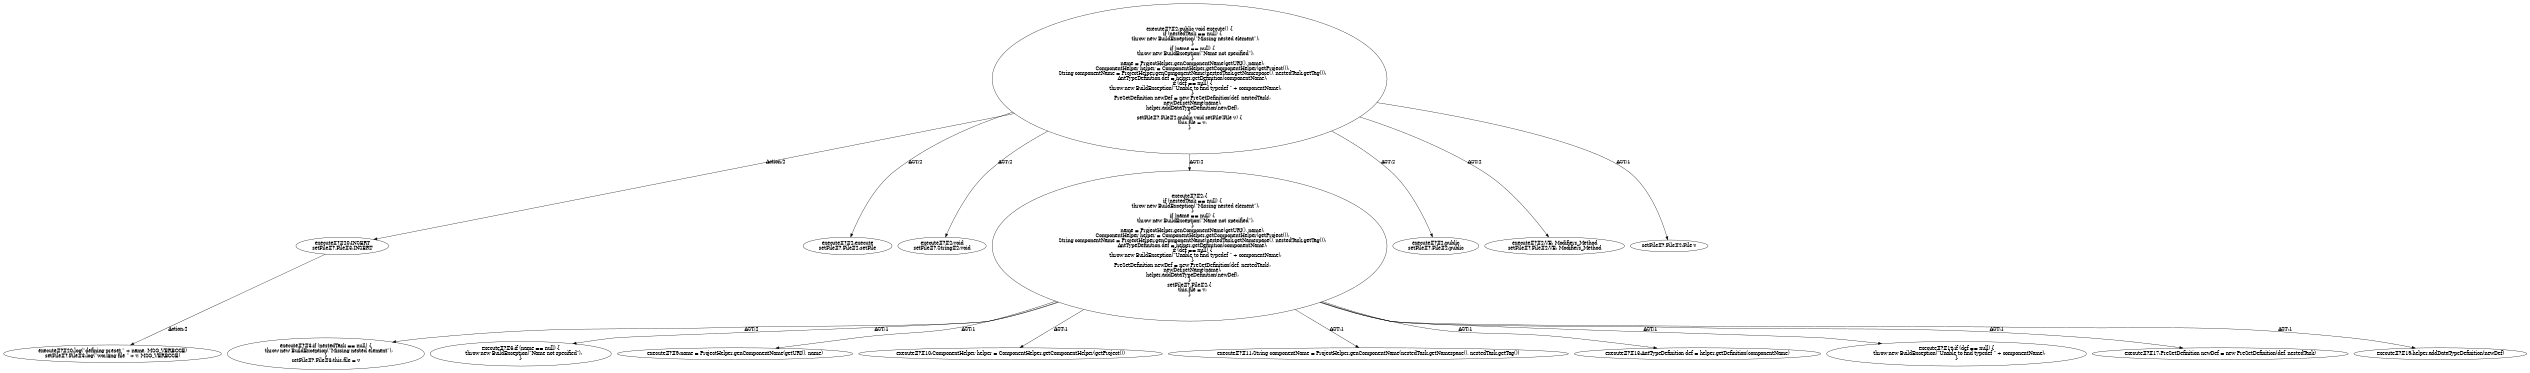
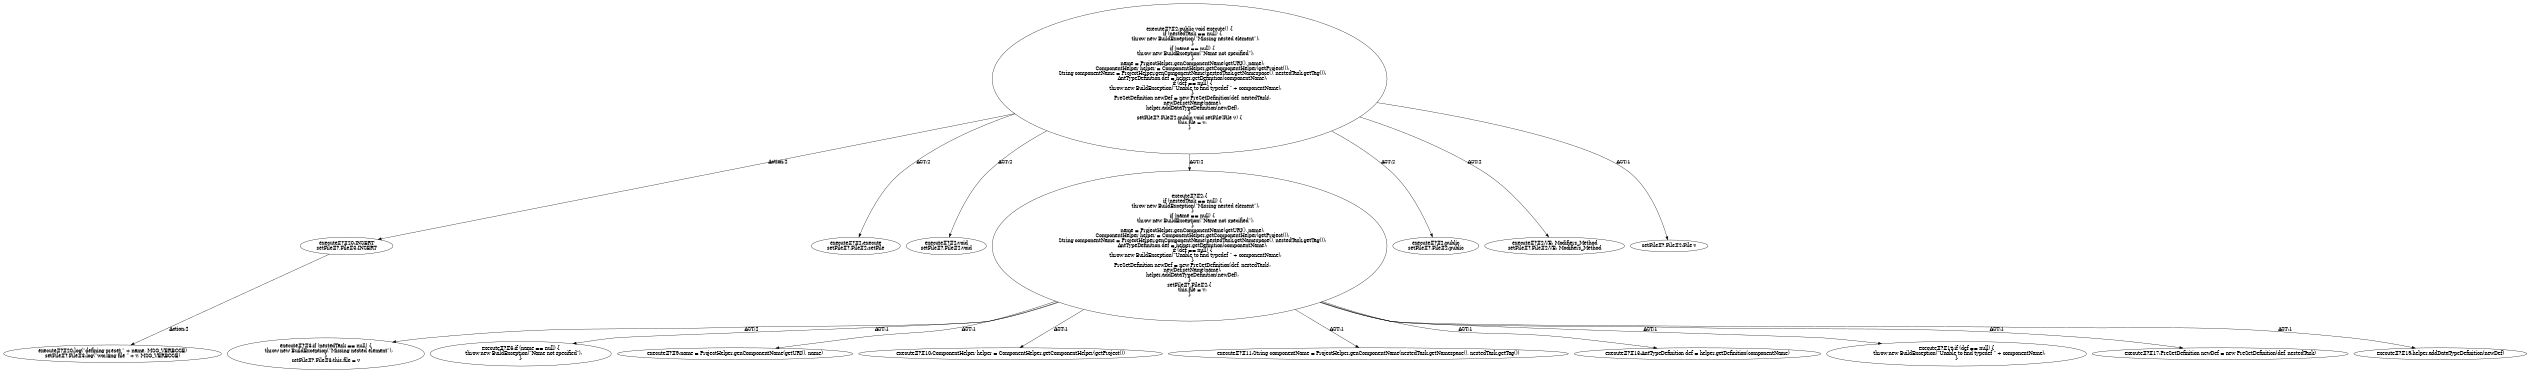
node "execute#?#2:void setFile#?,String#2:void": label "execute#?#2:void setFile#?,String#2:void" -> "execute#?#2:void setFile#?,File#2:void"
